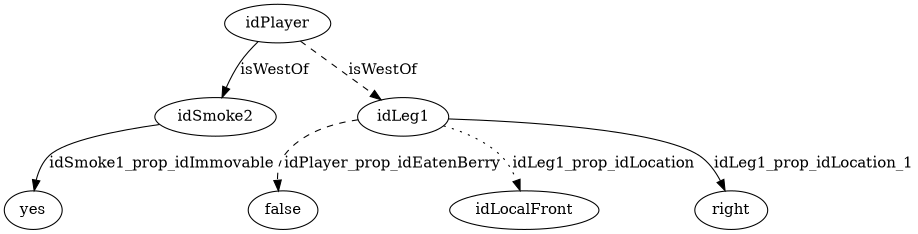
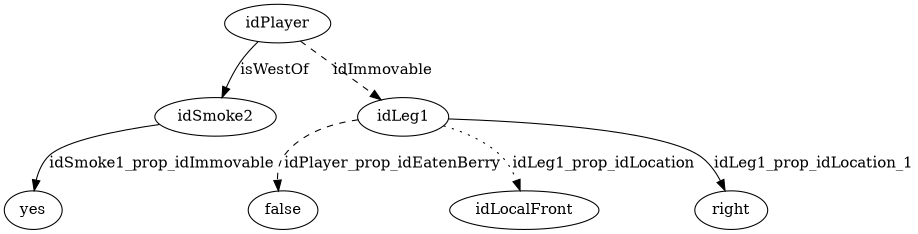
edge "idPlayer" -> "idLeg1": label "isWestOf" -> "idImmovable"
